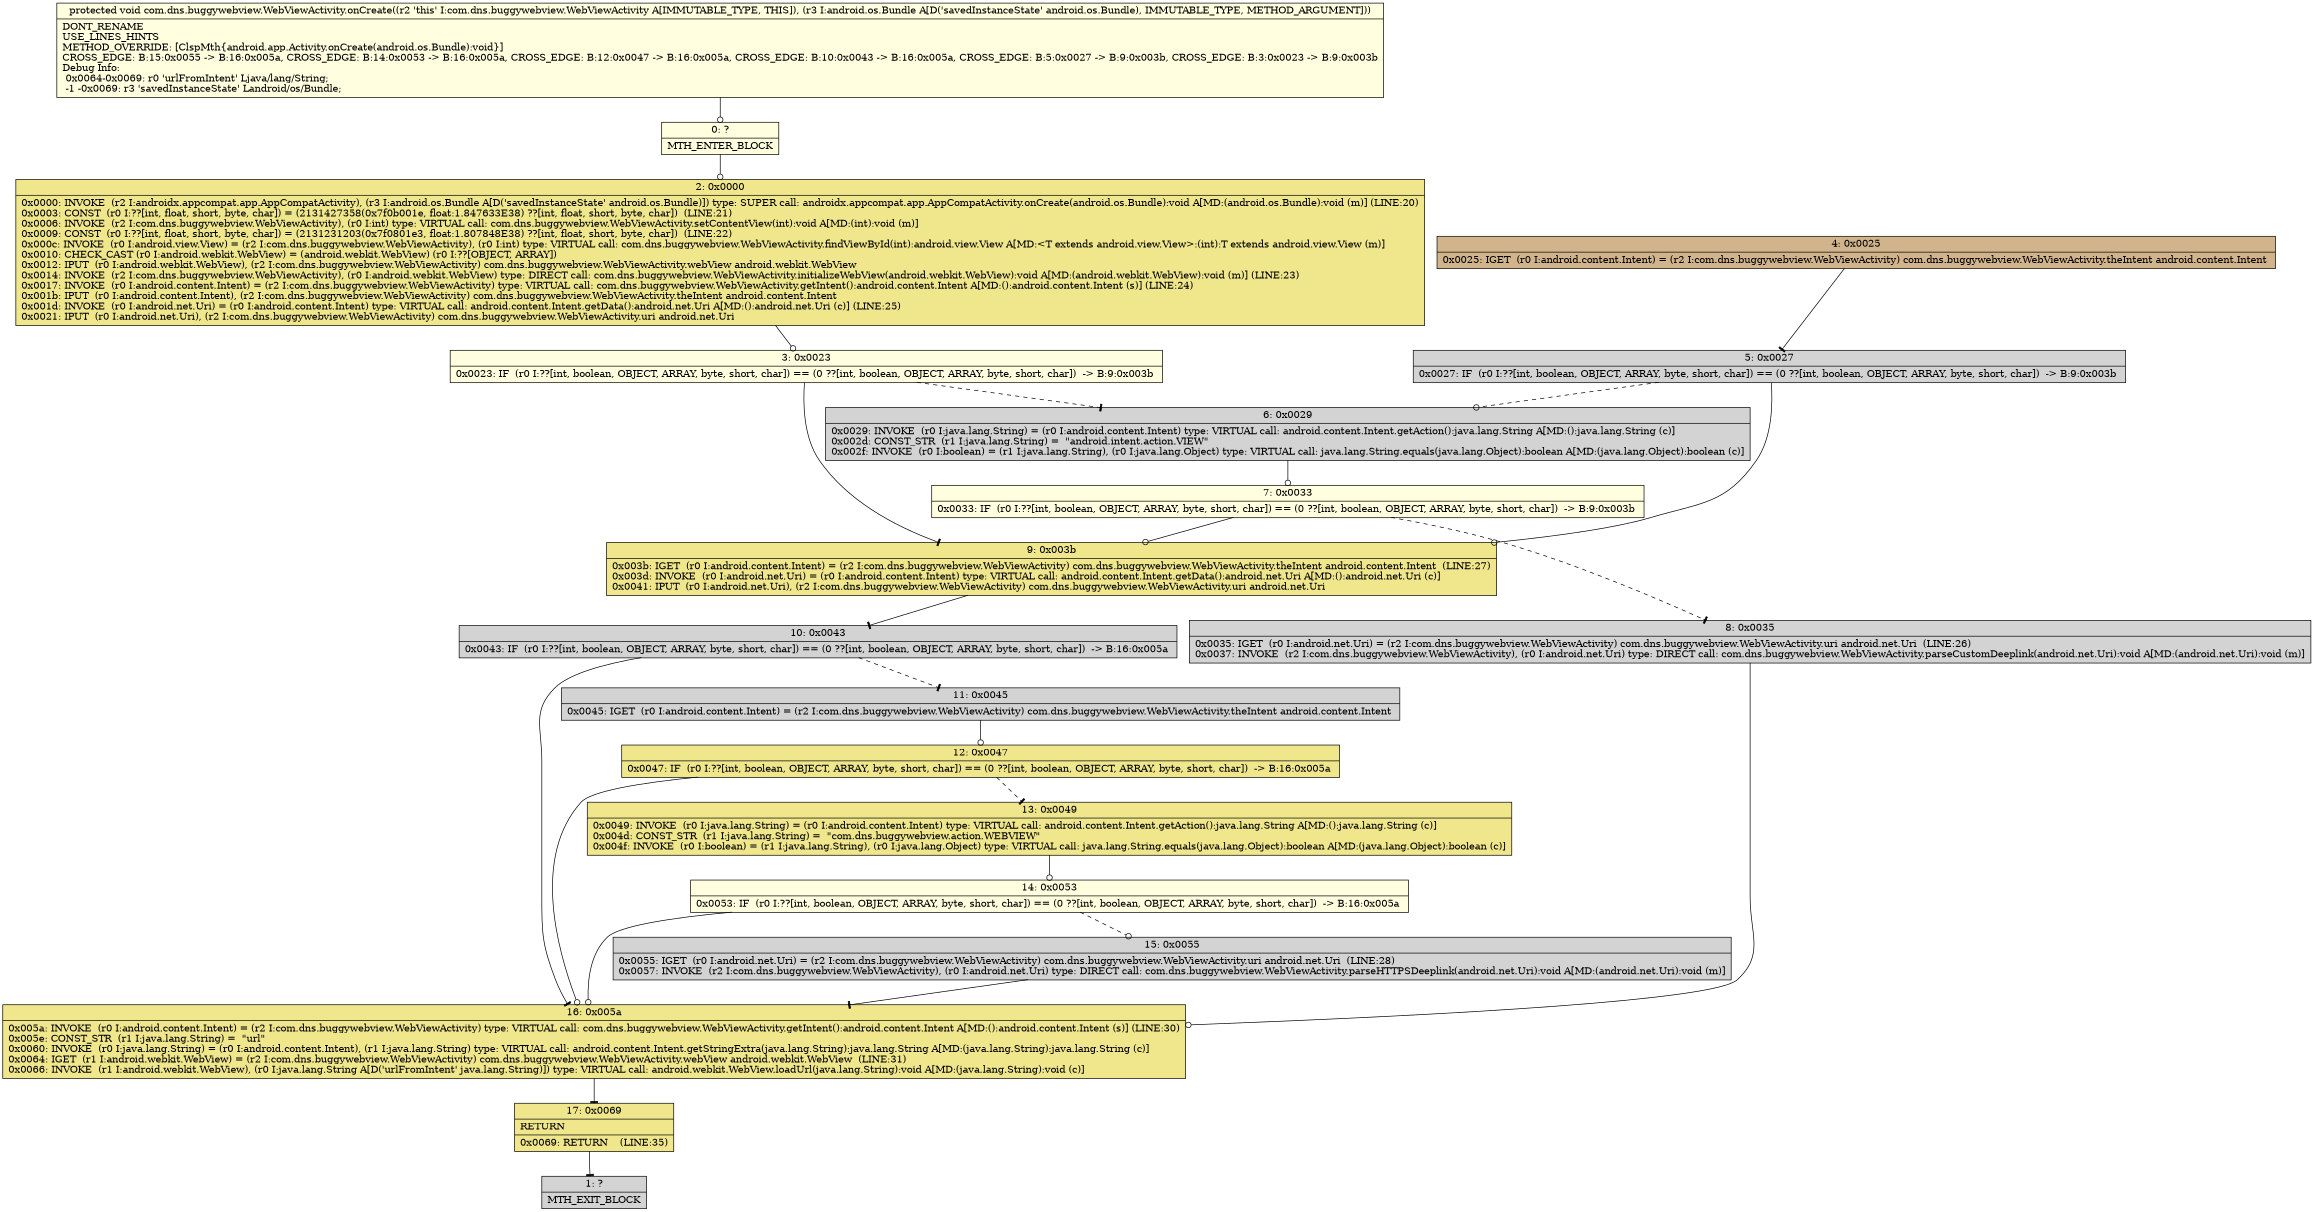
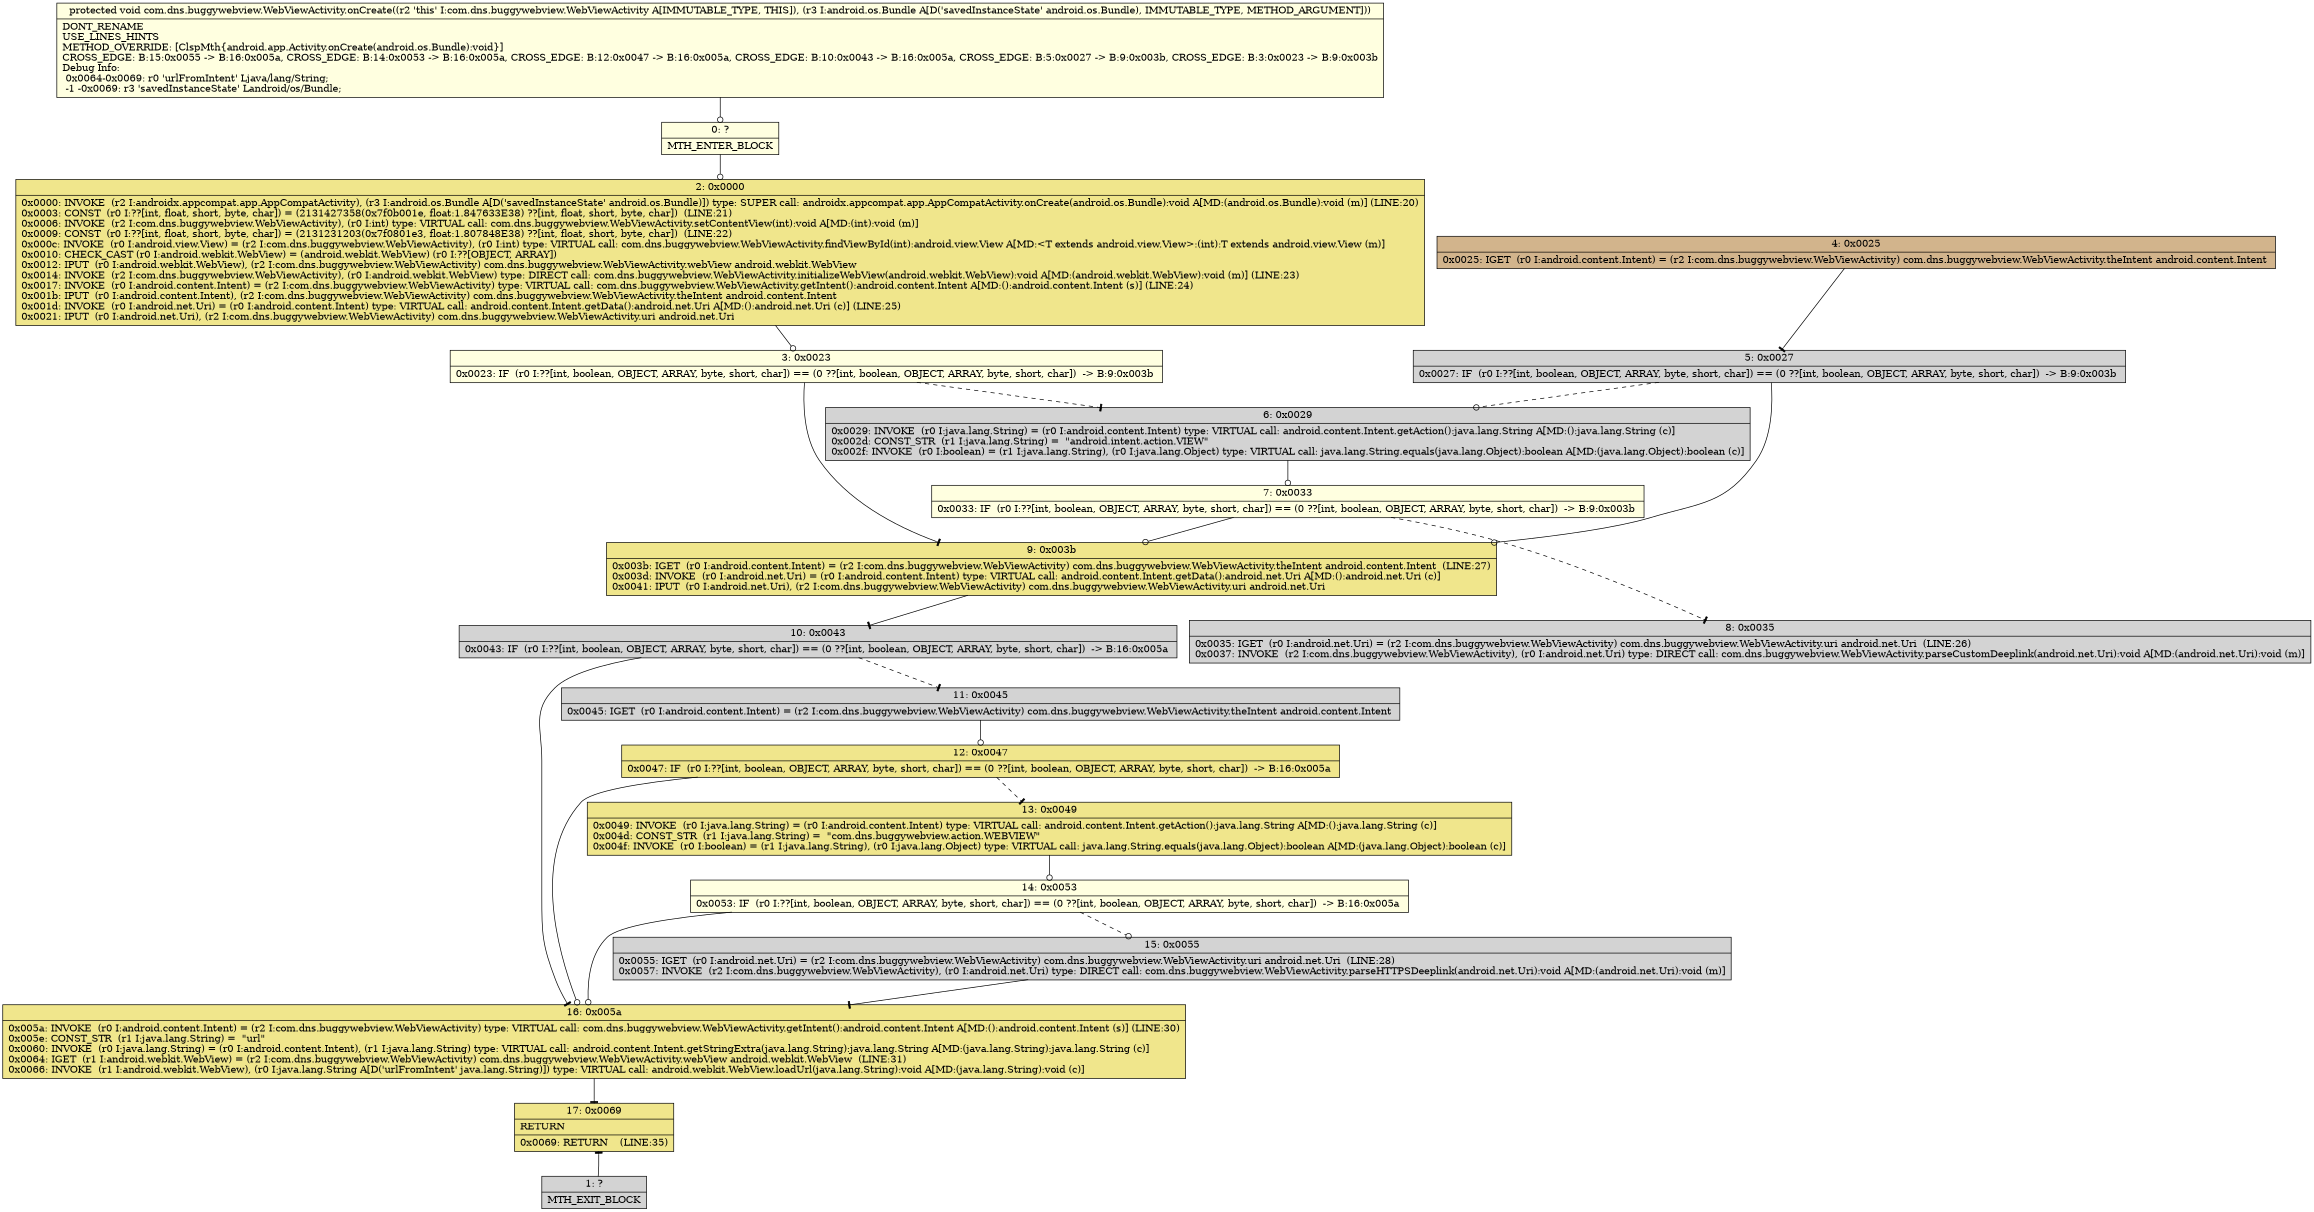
edge "8: 0x0035" -> "16: 0x005a": removed
edge "17: 0x0069" -> "1: ?": reversed
